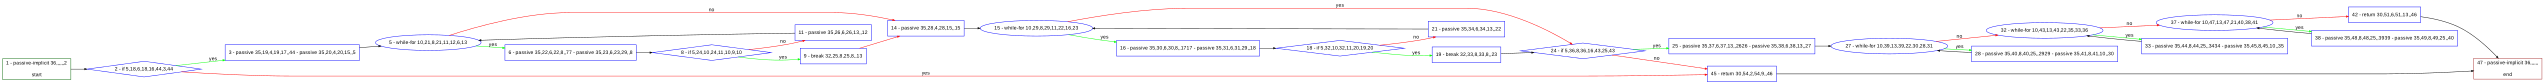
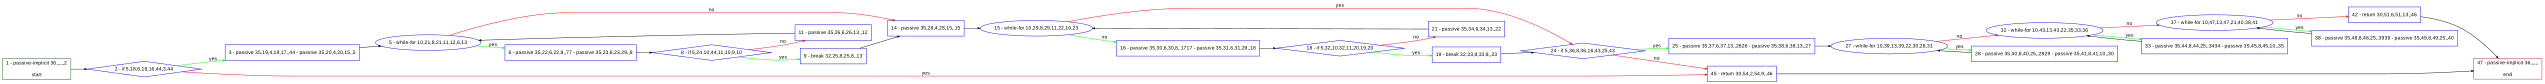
edge "15 - while-for 10,29,8,29,11,22,16,23" -> "16 - passive 35,30,6,30,8,,1717 - passive 35,31,6,31,29,,18": label "yes" -> "no"
edge "9 - break 32,25,8,25,8,,13" -> "14 - passive 35,28,4,28,15,,15": color #ff0000 -> #000000
node "8 - if 5,24,10,24,11,10,9,10": label "8 - if 5,24,10,24,11,10,9,10" -> "8 - if 5,24,10,44,11,10,9,10"
